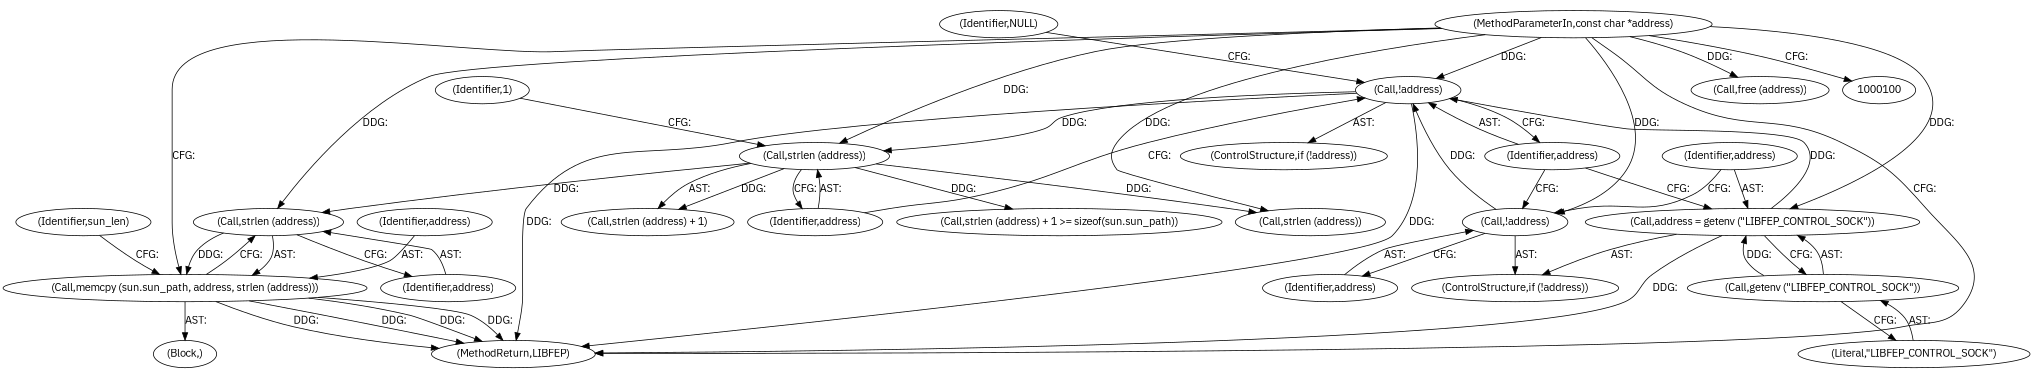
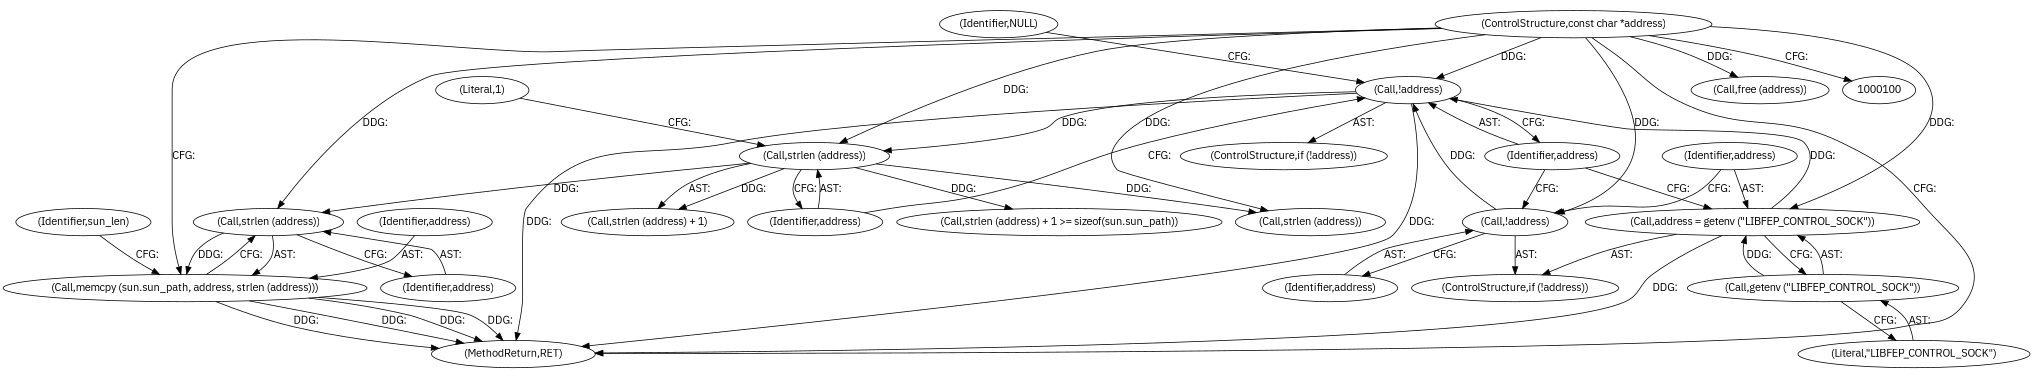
node "(MethodParameterIn,const char *address)": label "(MethodParameterIn,const char *address)" -> "(ControlStructure,const char *address)"
node "(Identifier,1)": label "(Identifier,1)" -> "(Literal,1)"
node "(Block,)": removed
node "(MethodReturn,LIBFEP)": label "(MethodReturn,LIBFEP)" -> "(MethodReturn,RET)"
